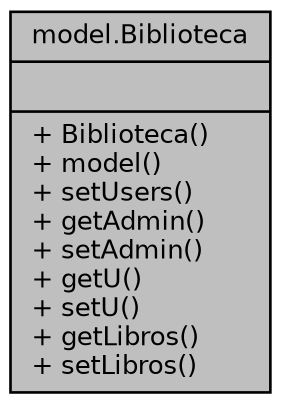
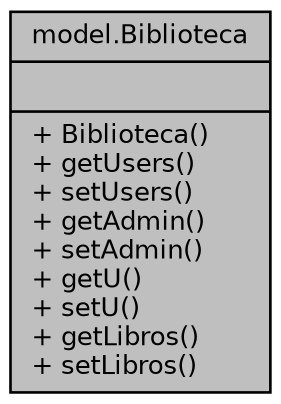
node "model.Biblioteca": text "+ model()" -> "+ getUsers()"
